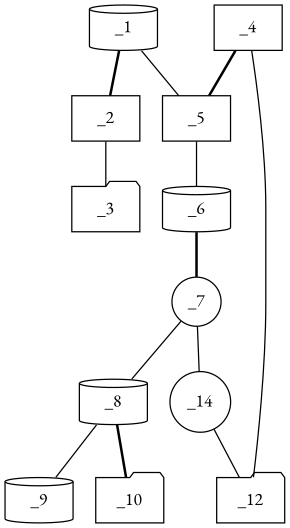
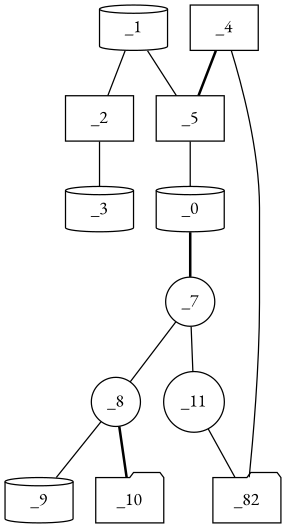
edge "_1" -- "_2": style bold -> solid
node "_3": shape folder -> cylinder
node "_6": label "_6" -> "_0"
node "_8": shape cylinder -> circle
node "_14": label "_14" -> "_11"
node "_12": label "_12" -> "_82"
